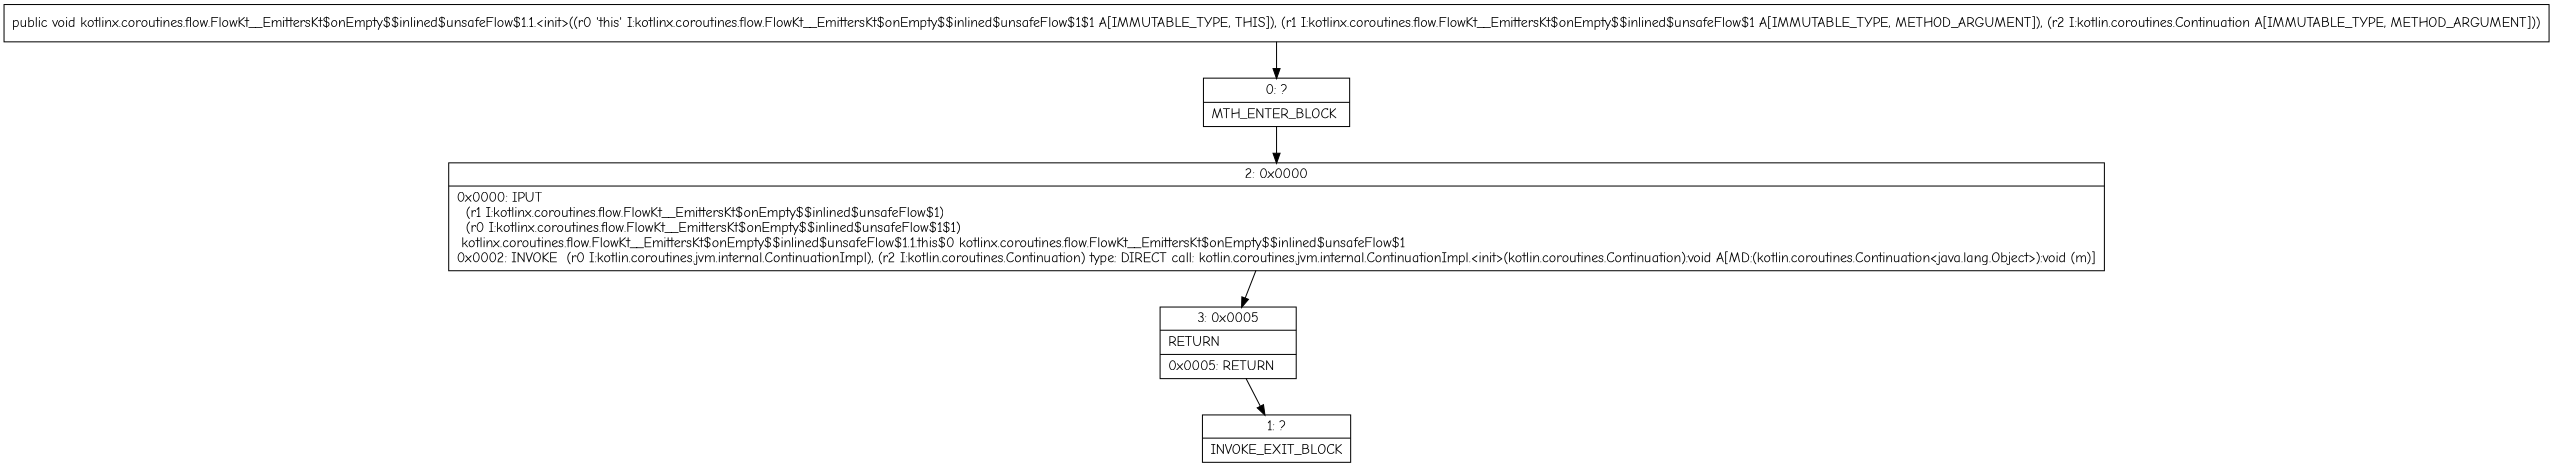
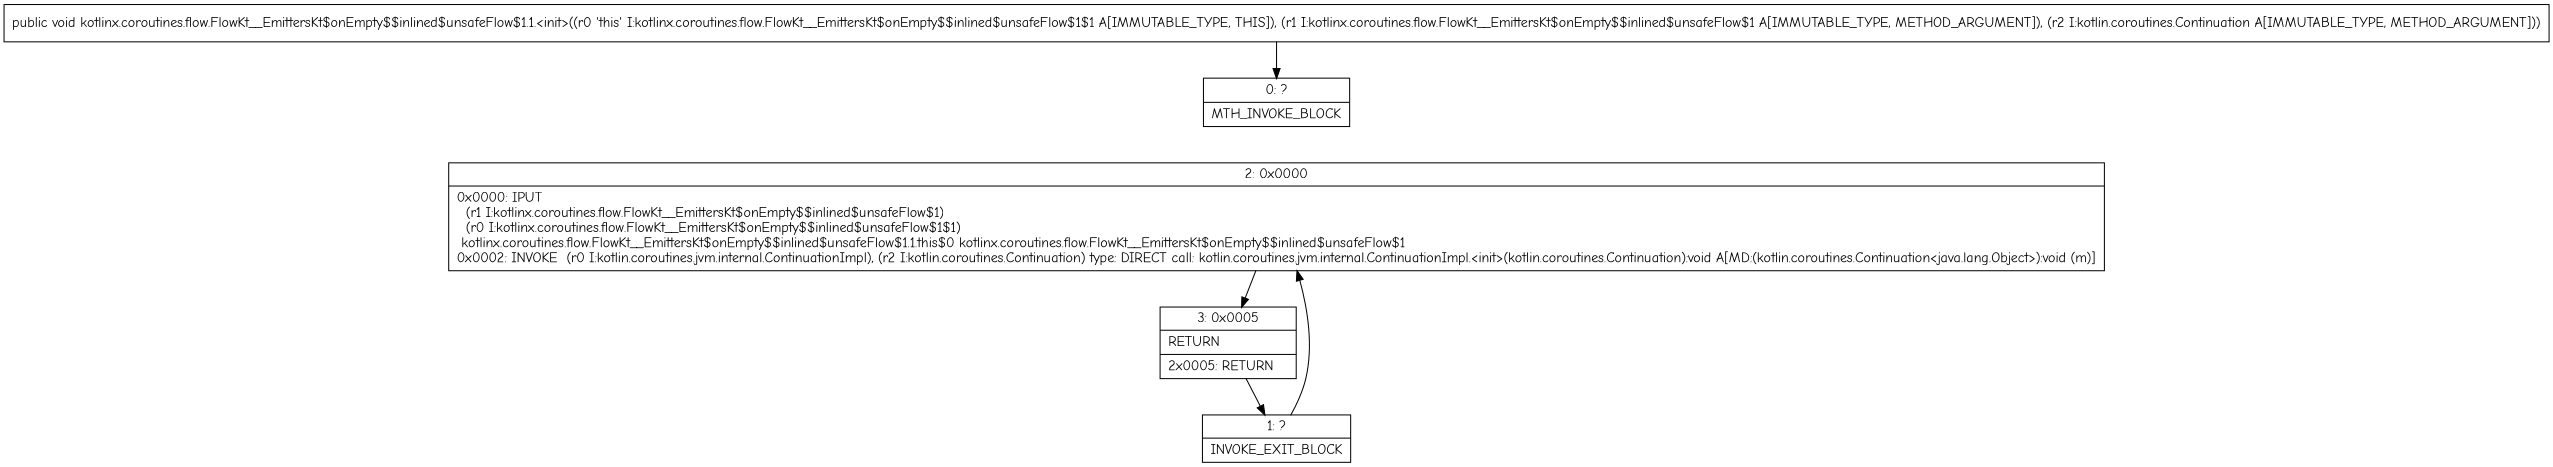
node "0: ?": text "MTH_ENTER_BLOCK" -> "MTH_INVOKE_BLOCK"
edge "0: ?" -> "2: 0x0000": now "1: ?" -> "2: 0x0000"
node "3: 0x0005": text "0x0005: RETURN" -> "2x0005: RETURN"
